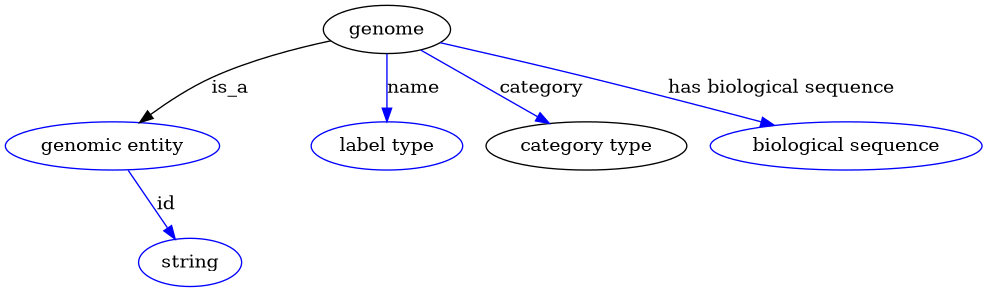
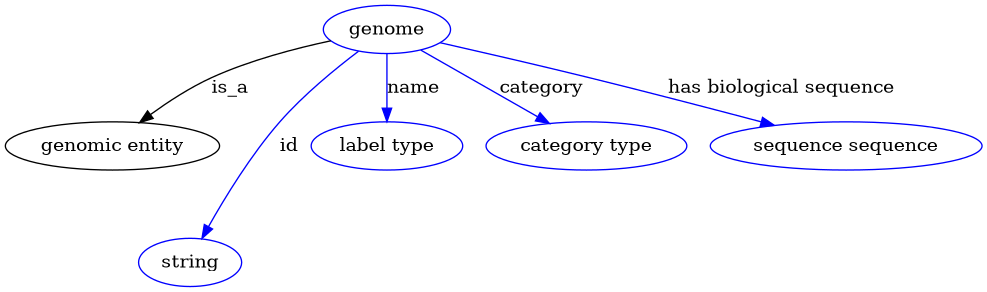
node "genome": color black -> blue
node "genomic entity": color blue -> black
node "category type": color black -> blue
node "biological sequence": label "biological sequence" -> "sequence sequence"
edge "genomic entity" -> "string": now "genome" -> "string"
